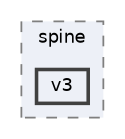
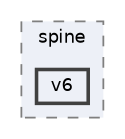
node "v3": label "v3" -> "v6"
